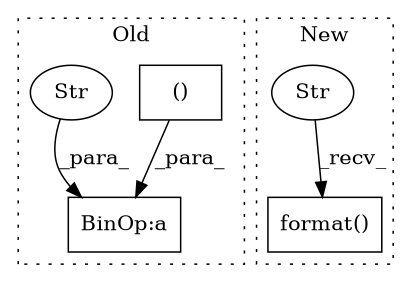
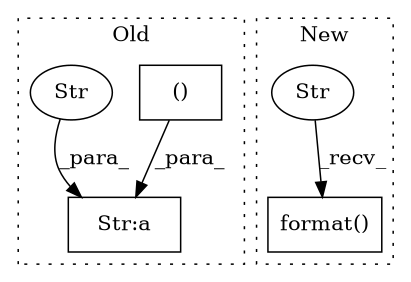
node "BinOp:a": label "BinOp:a" -> "Str:a"
